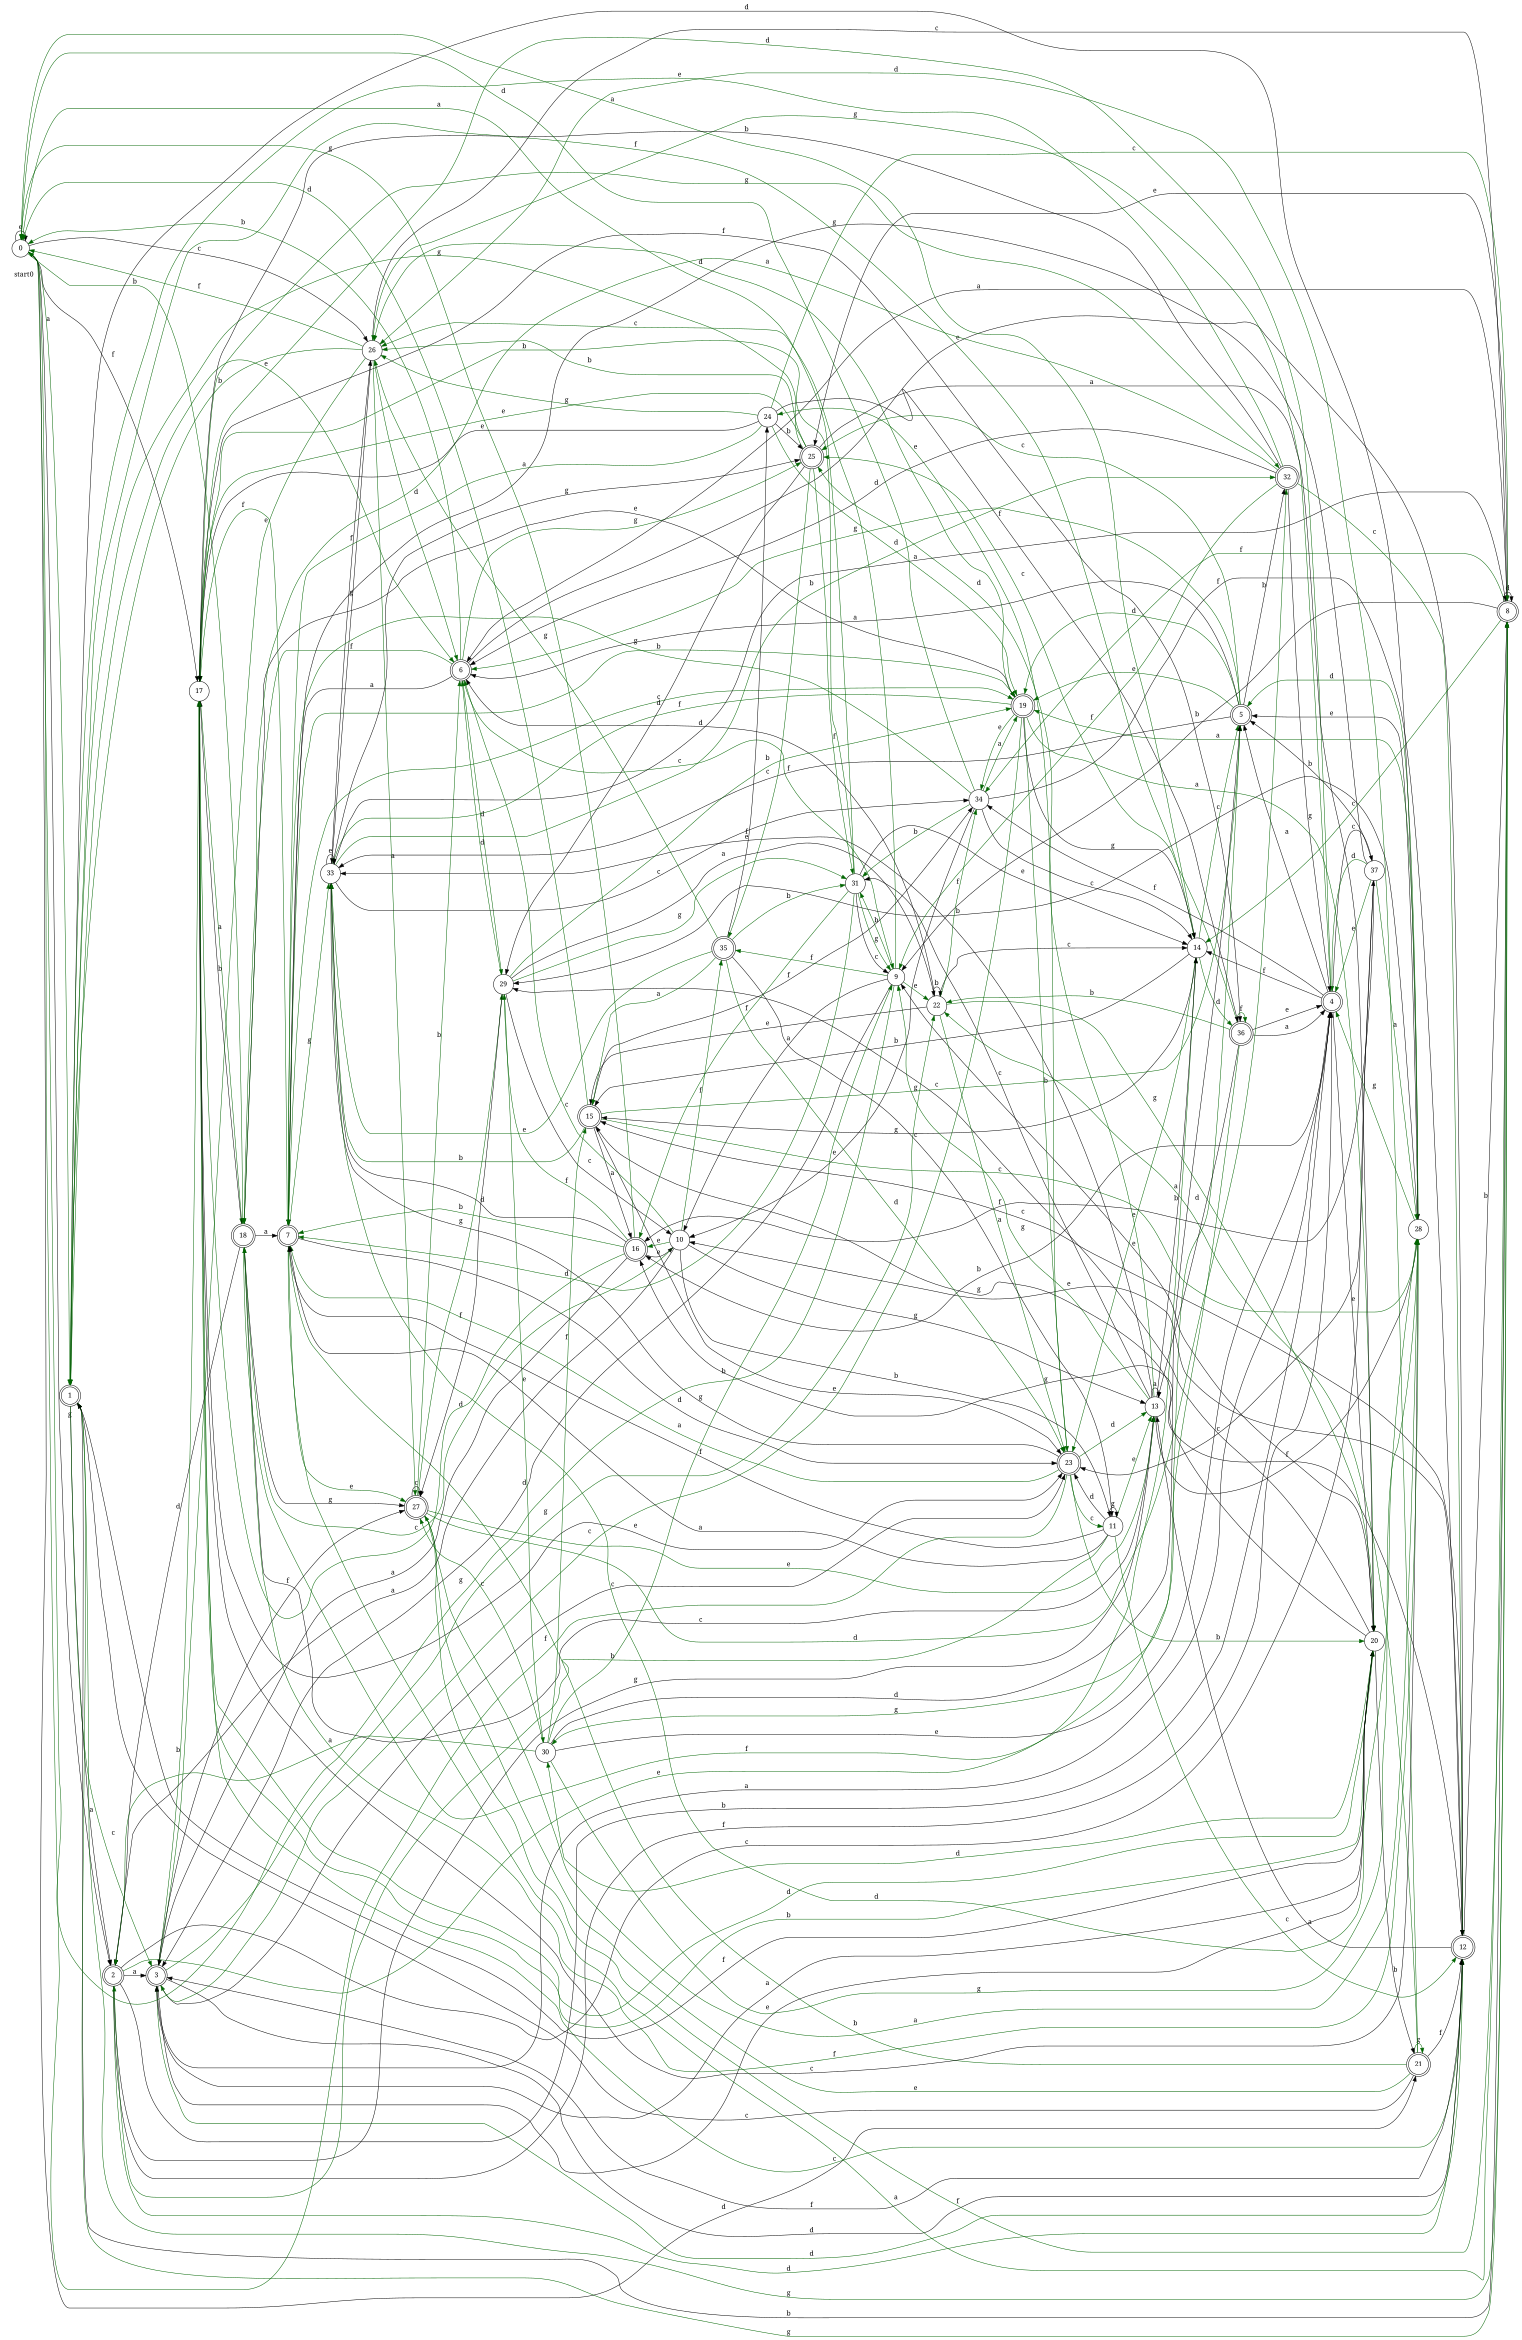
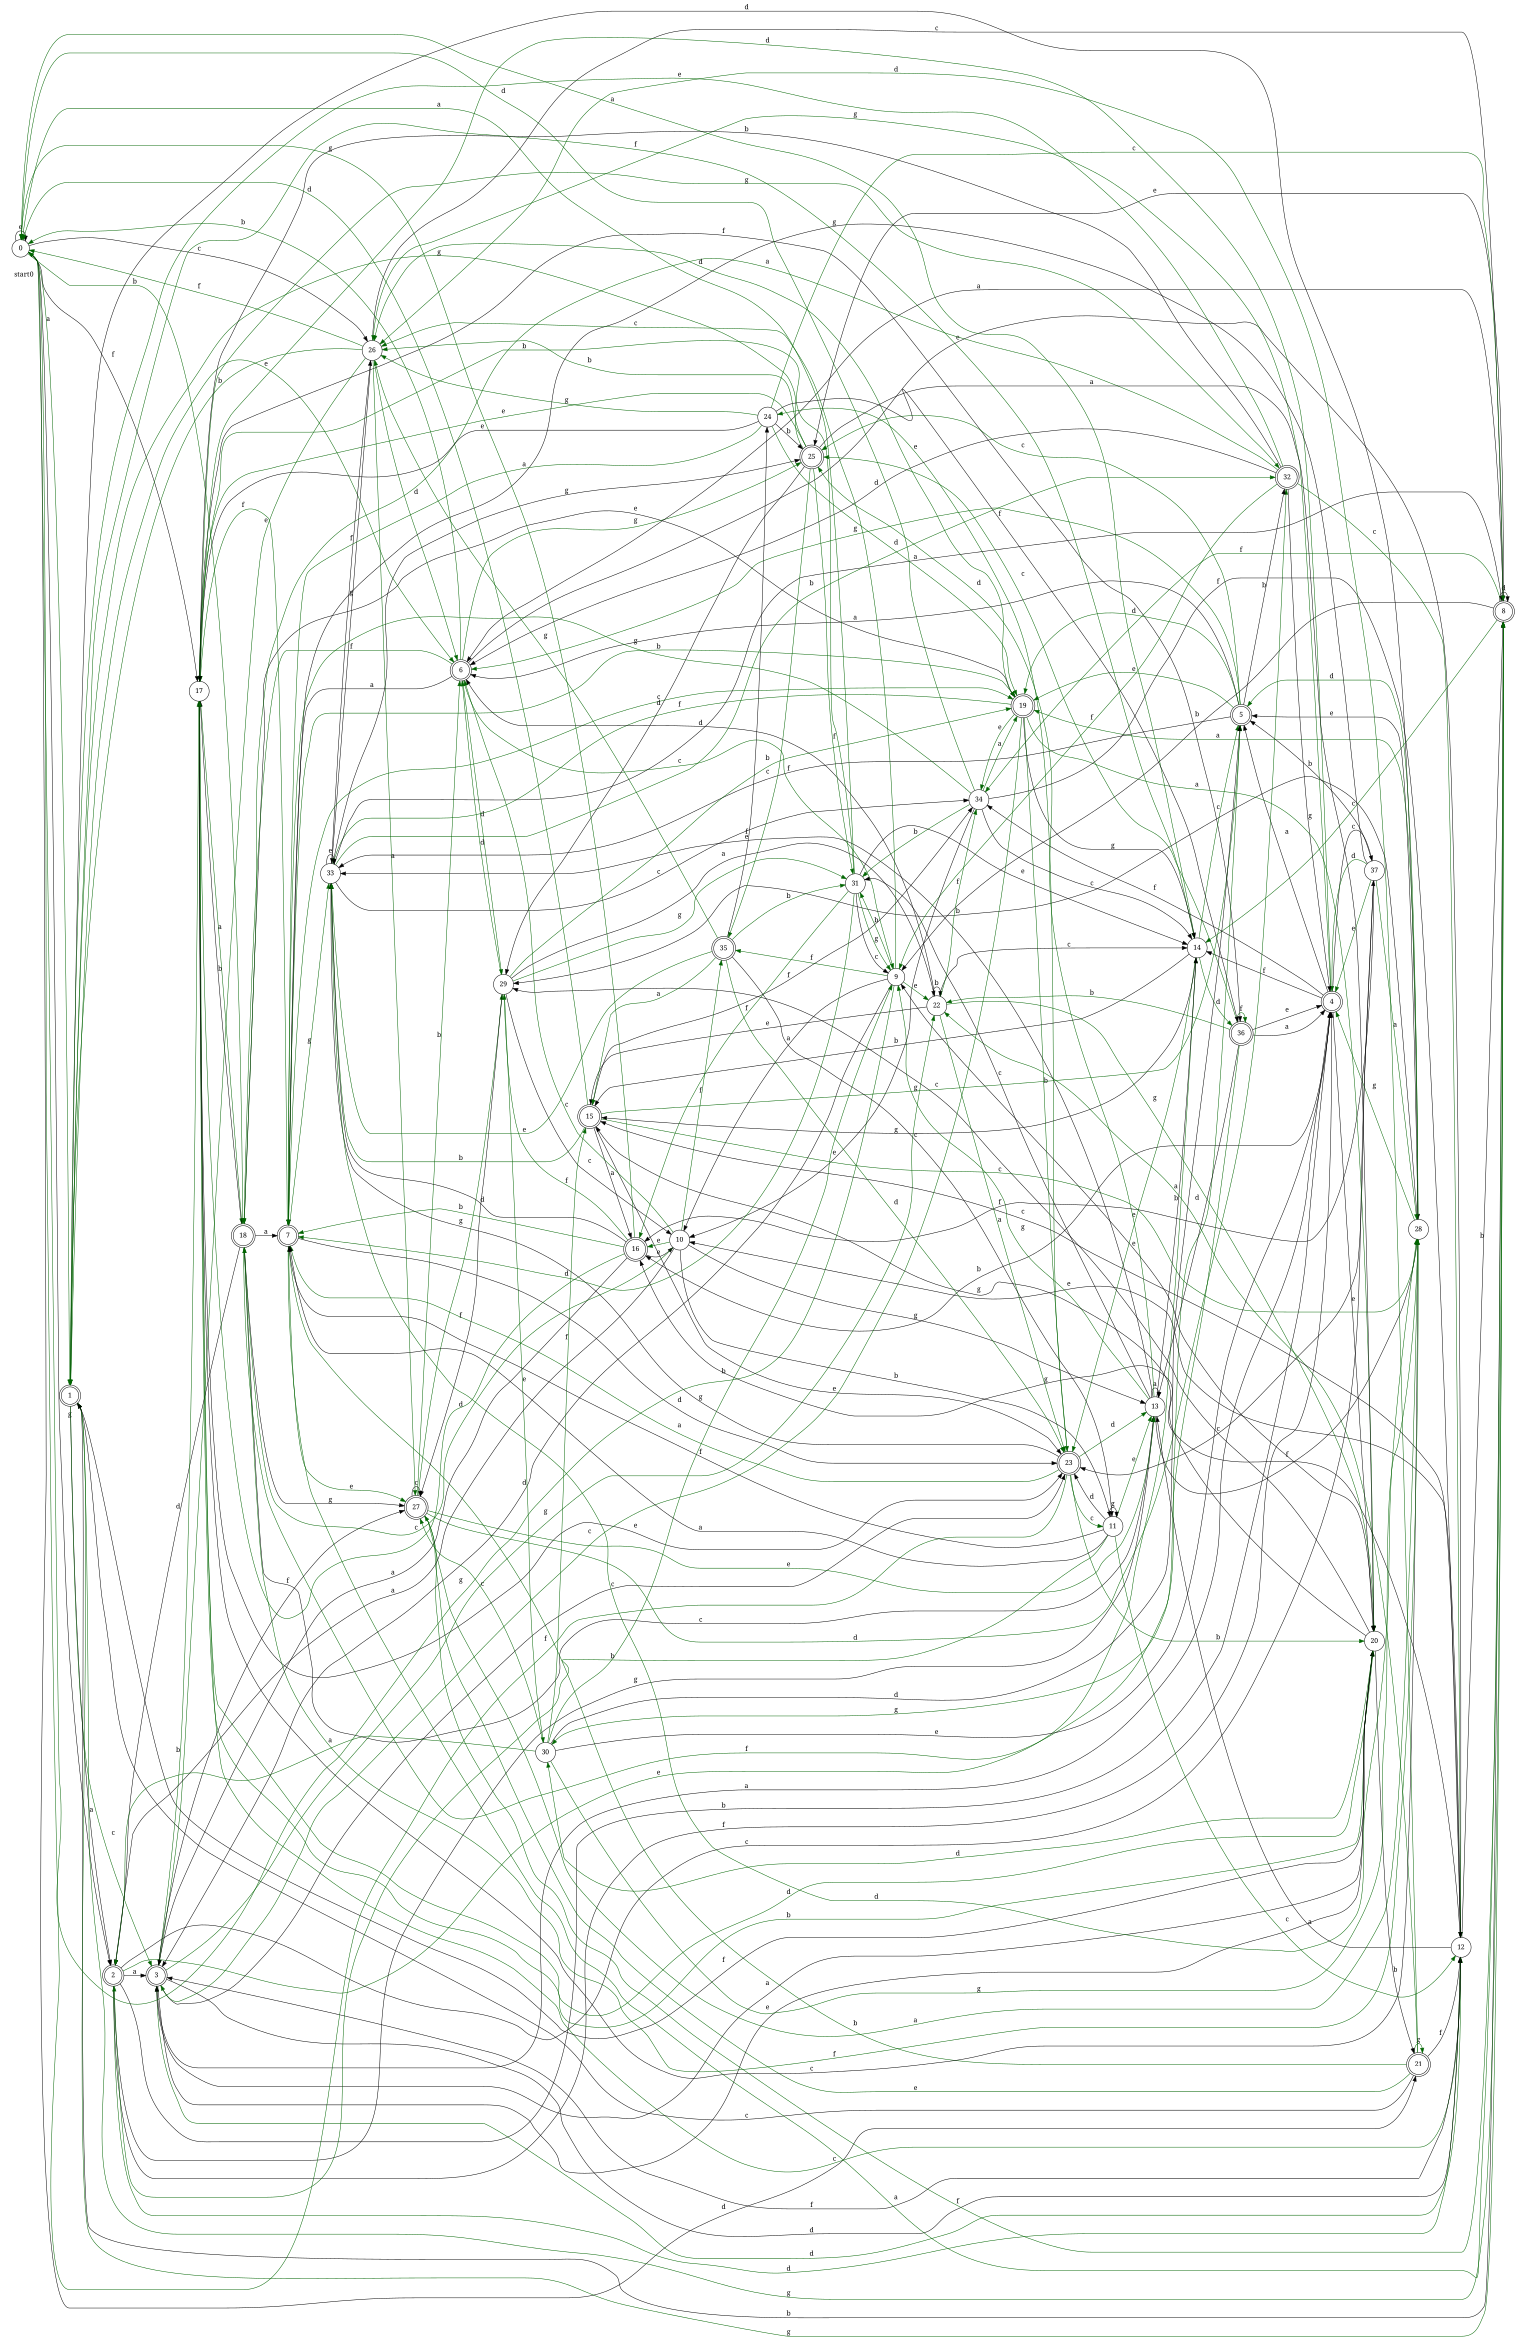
node "12": shape doublecircle -> circle
